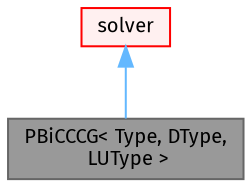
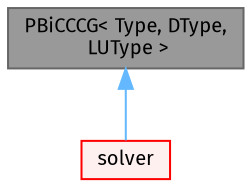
edge "PBiCCCG< Type, DType, LUType >" -> "solver": reversed
